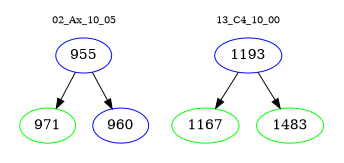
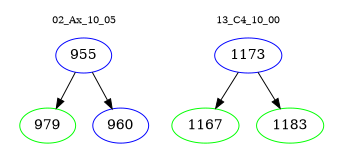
node "1193": label "1193" -> "1173"
node "971": label "971" -> "979"
node "1483": label "1483" -> "1183"
